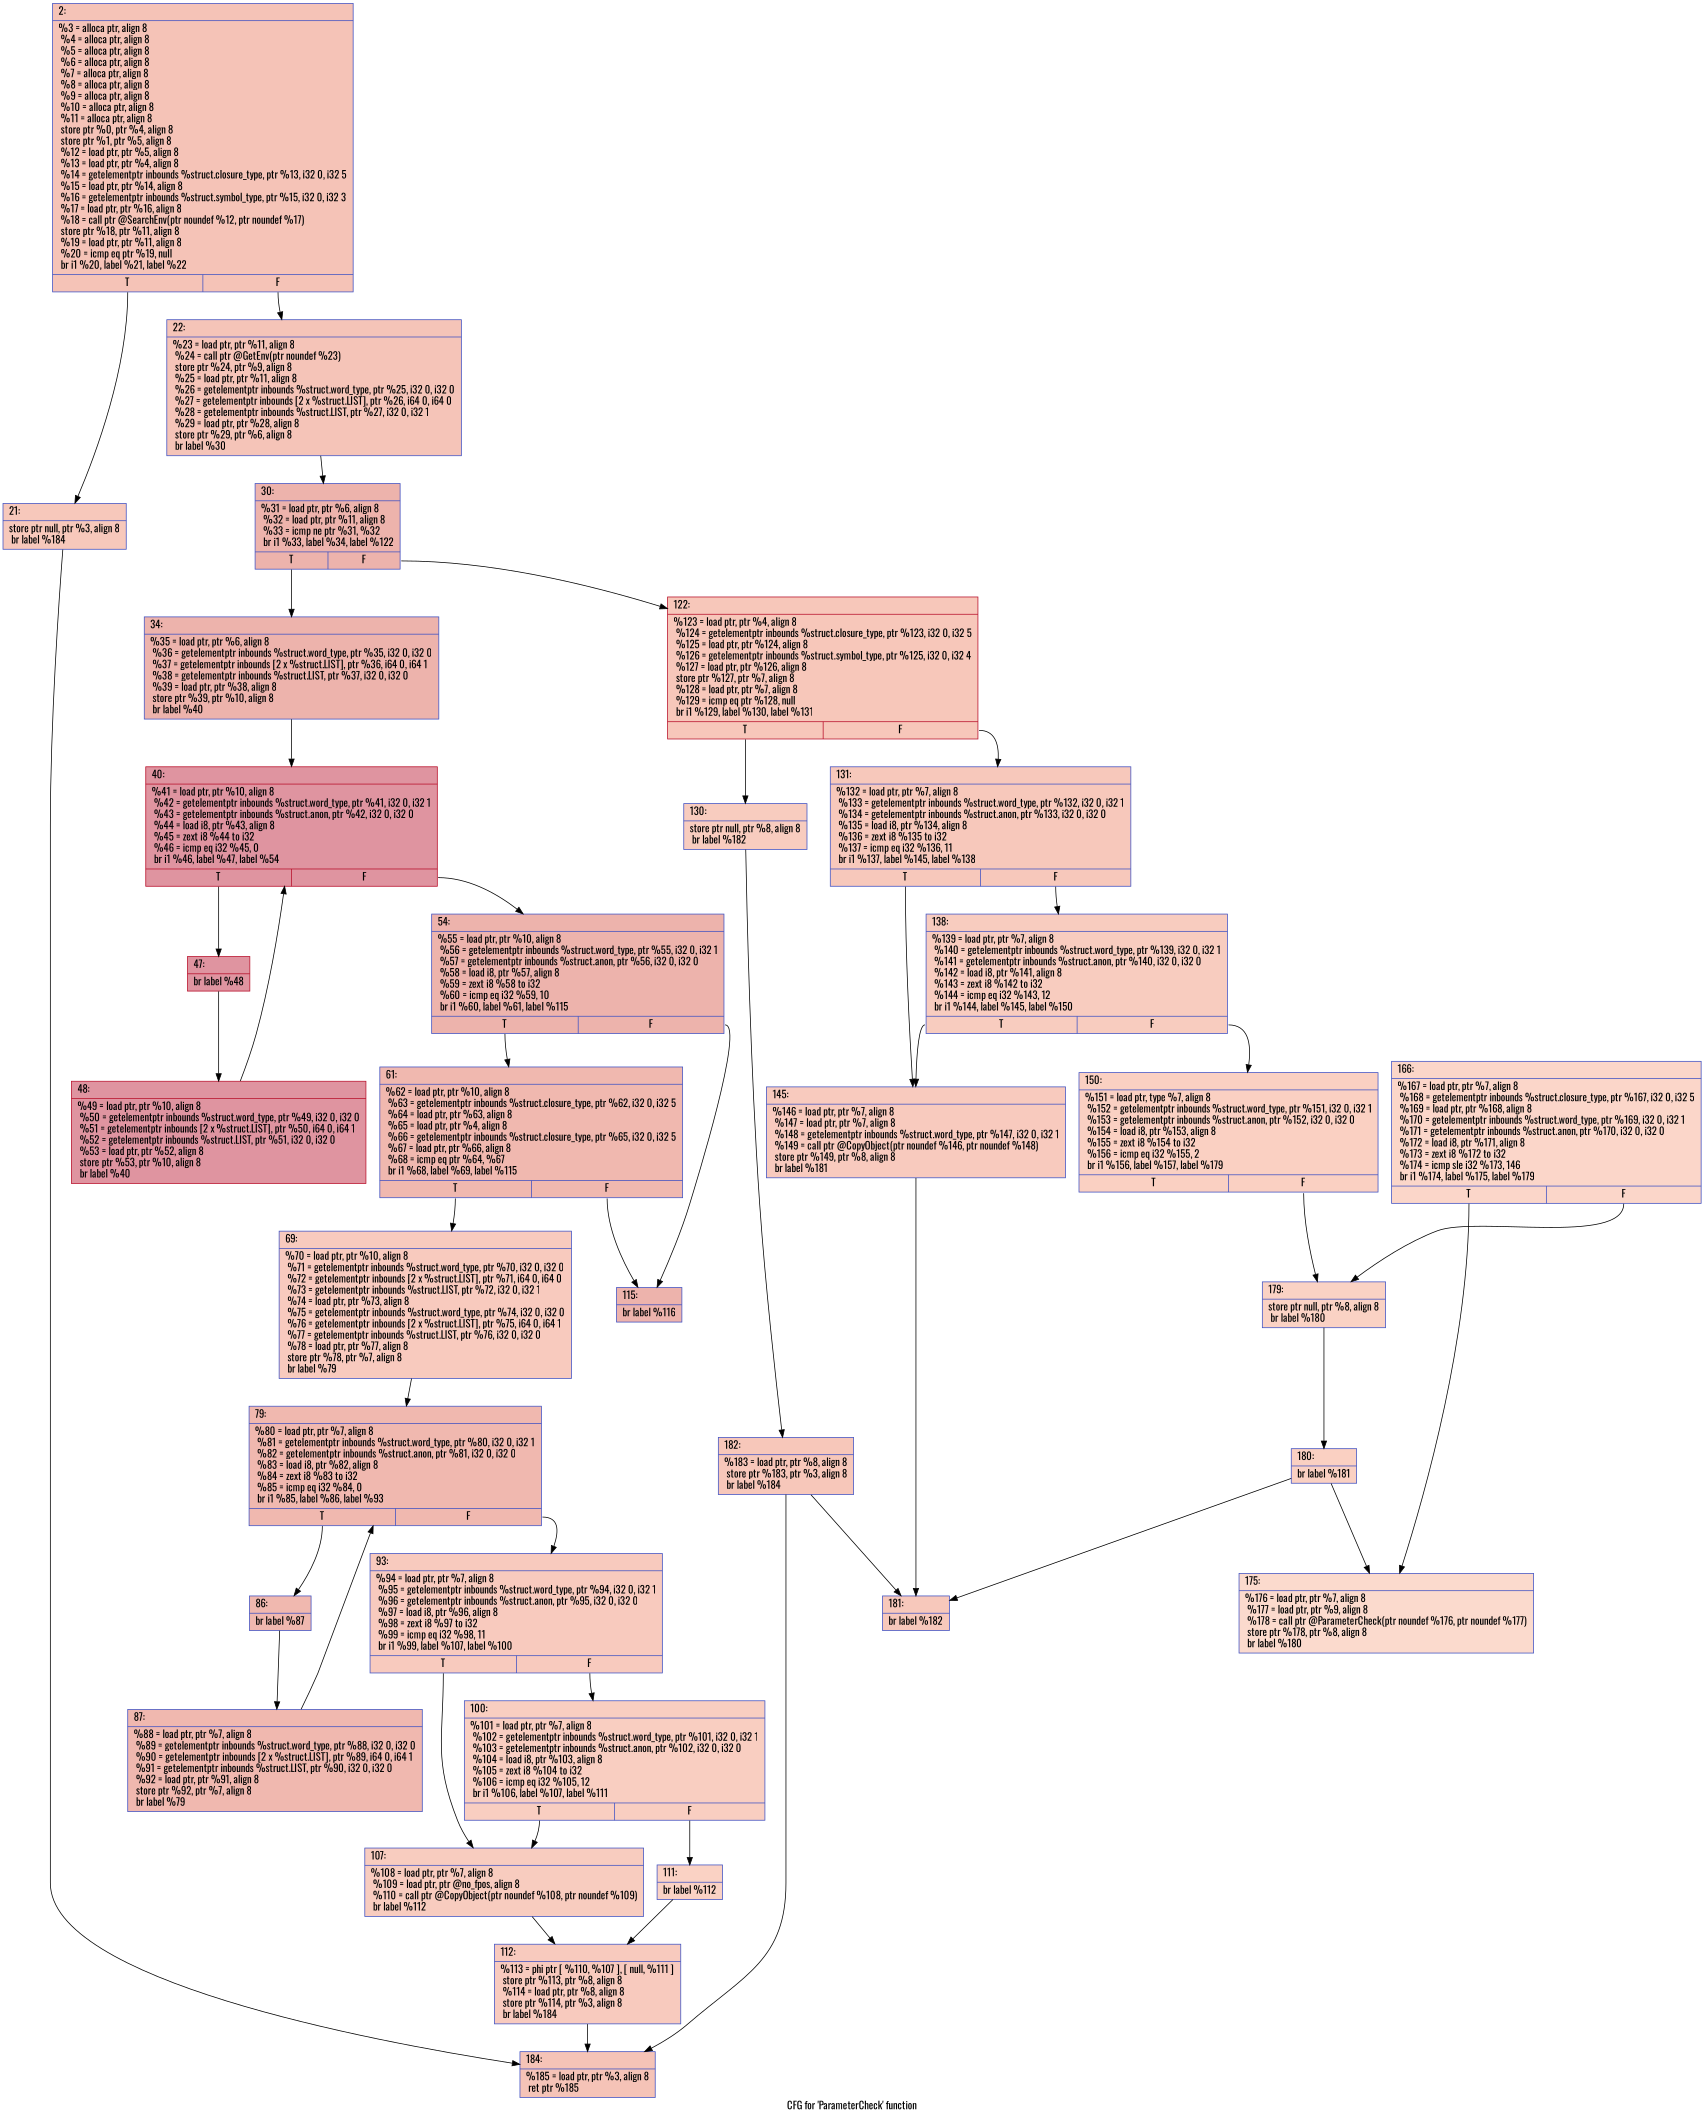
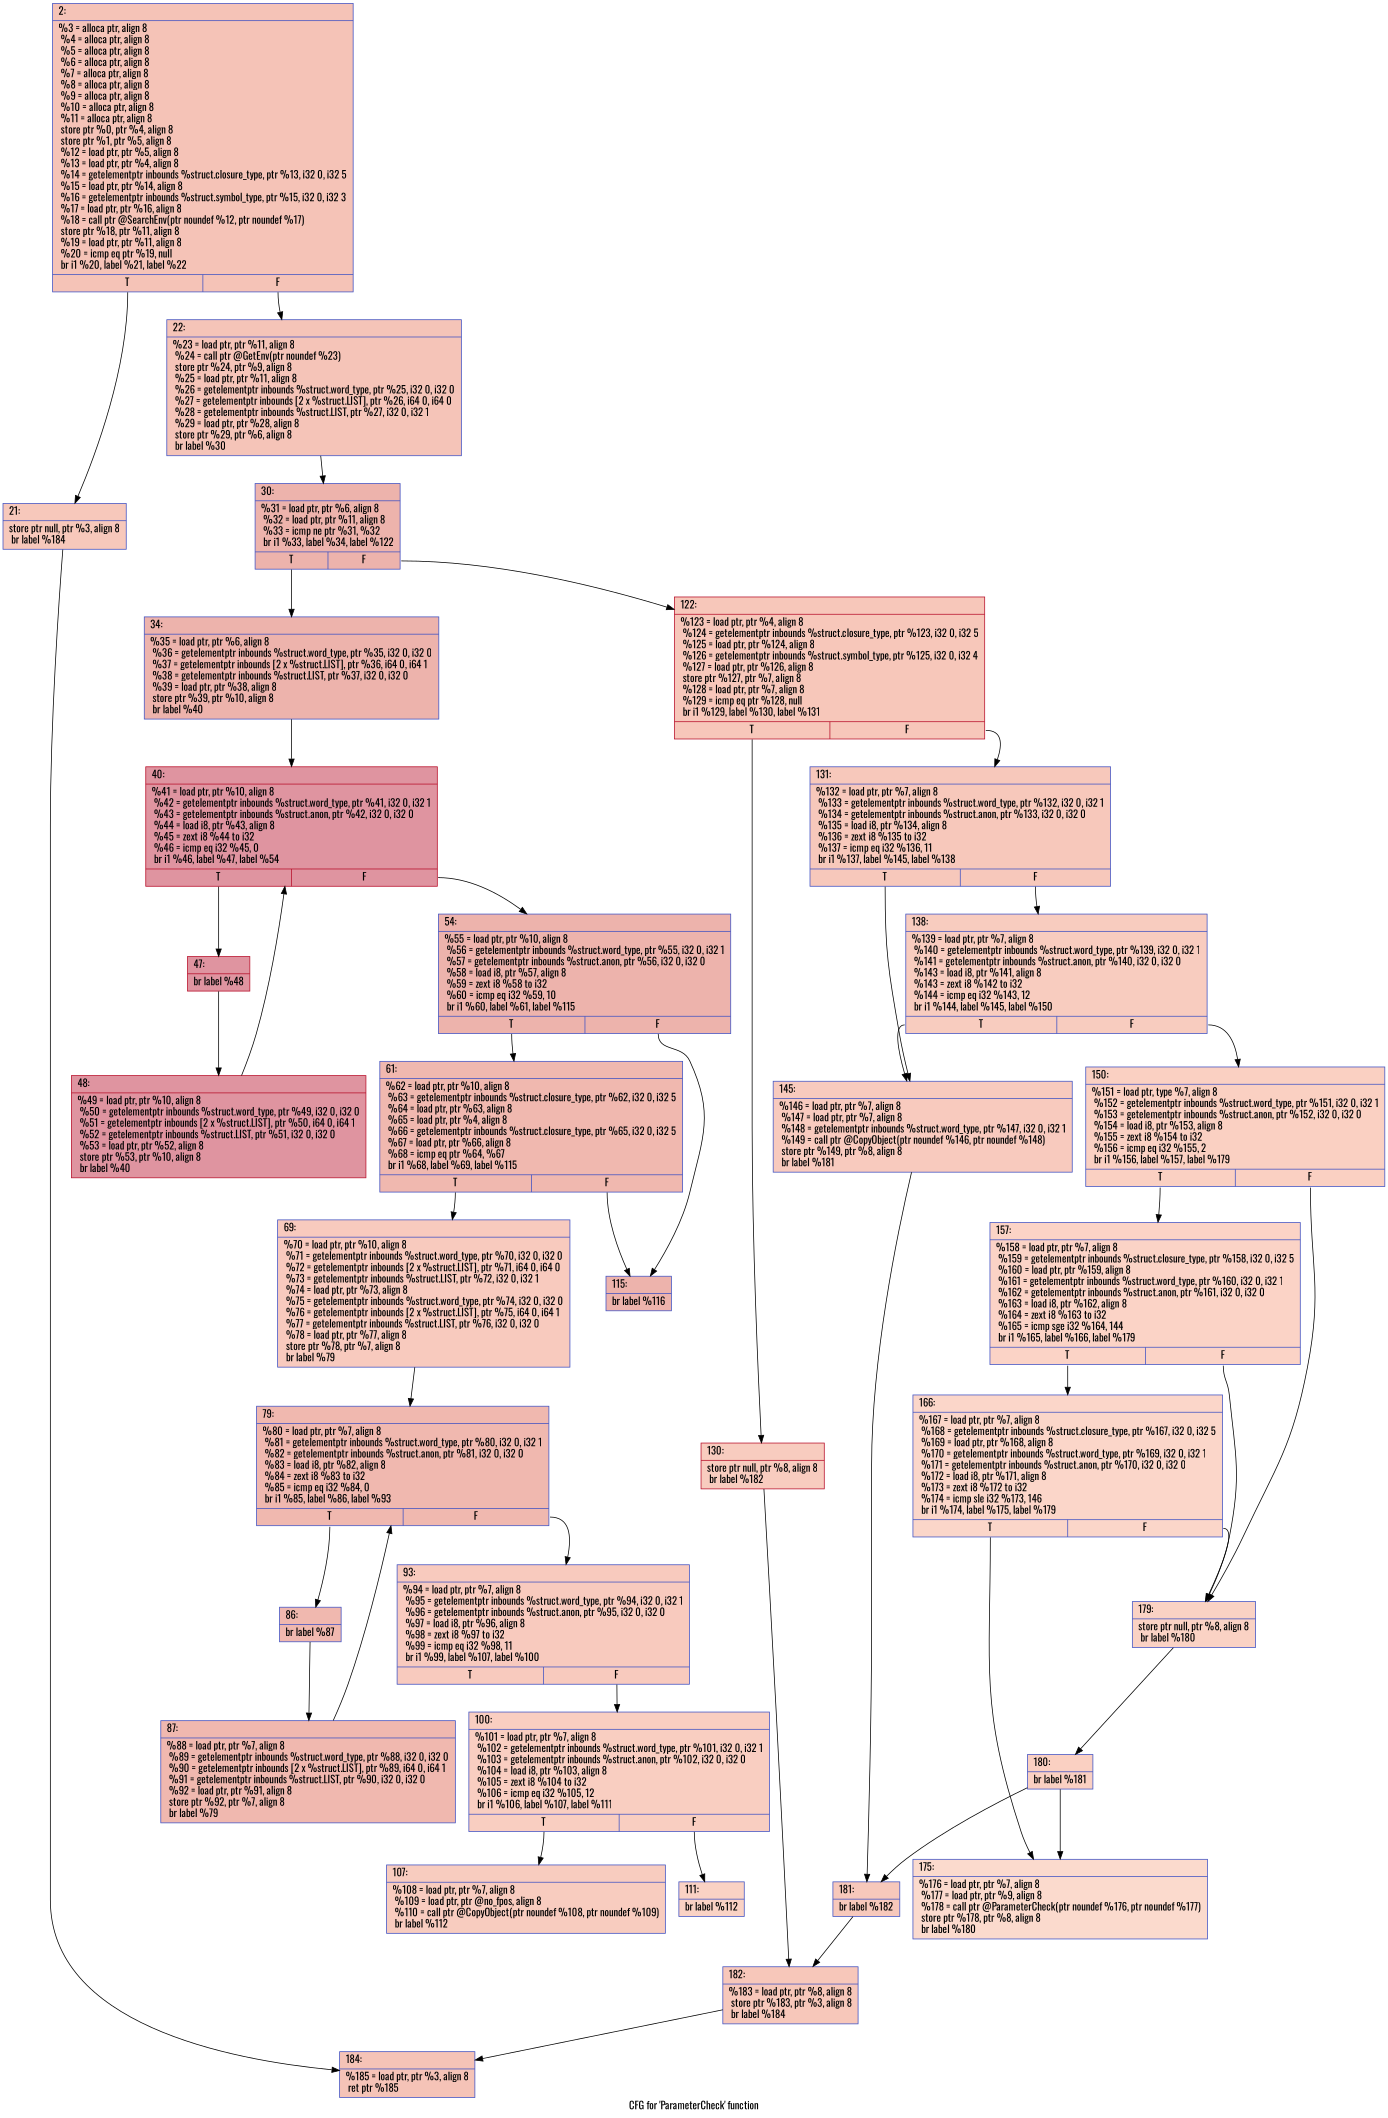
node "130:": color #3d50c3ff -> #b70d28ff
node "138:": text "%142 = load i8, ptr %141, align 8" -> "%143 = load i8, ptr %141, align 8"
node "157:": added
edge "182:" -> "181:": reversed
edge "93:" -> "107:": removed
node "112:": removed
